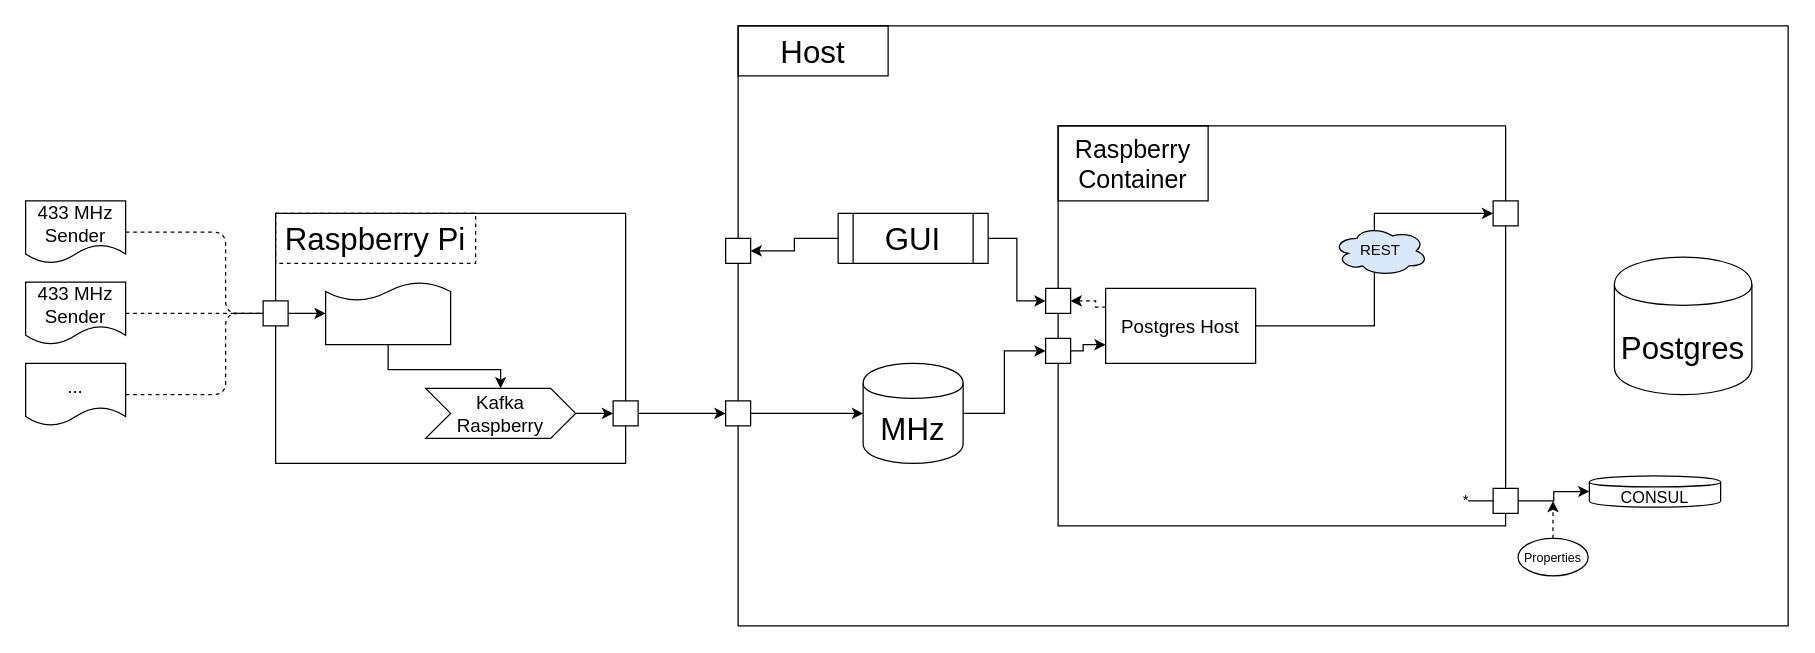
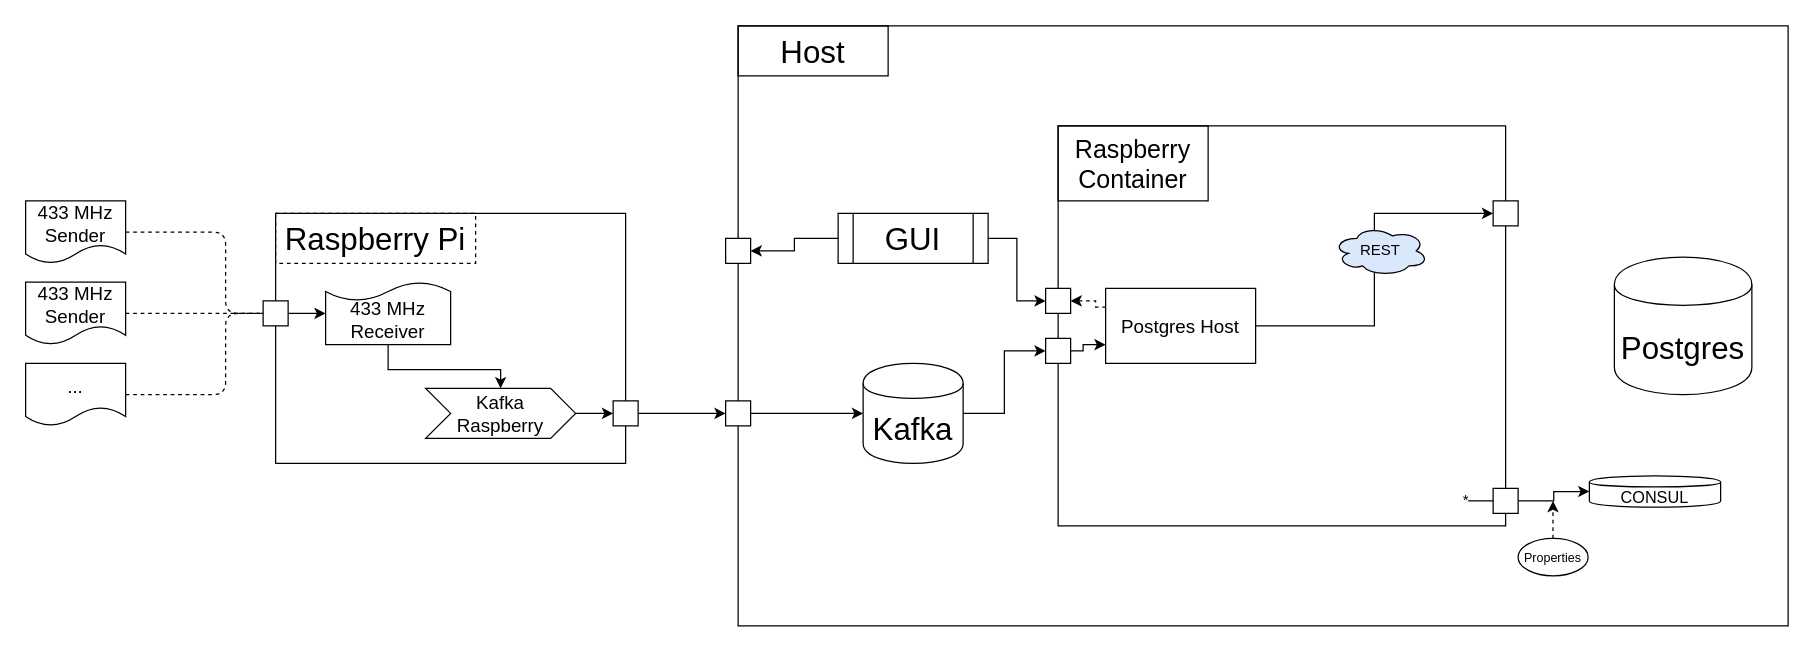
node "433 MHzReceiver": added
node "MHz": label "MHz" -> "Kafka"
